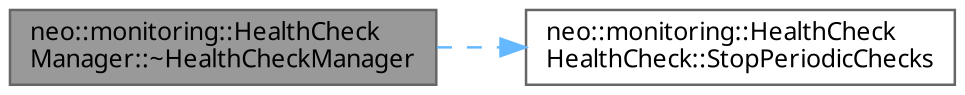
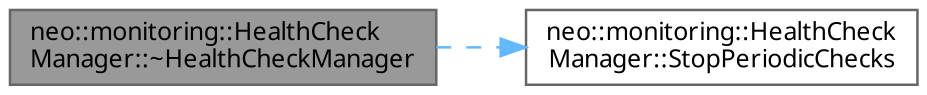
node "neo::monitoring::HealthCheck HealthCheck::StopPeriodicChecks": label "neo::monitoring::HealthCheck HealthCheck::StopPeriodicChecks" -> "neo::monitoring::HealthCheck Manager::StopPeriodicChecks"
